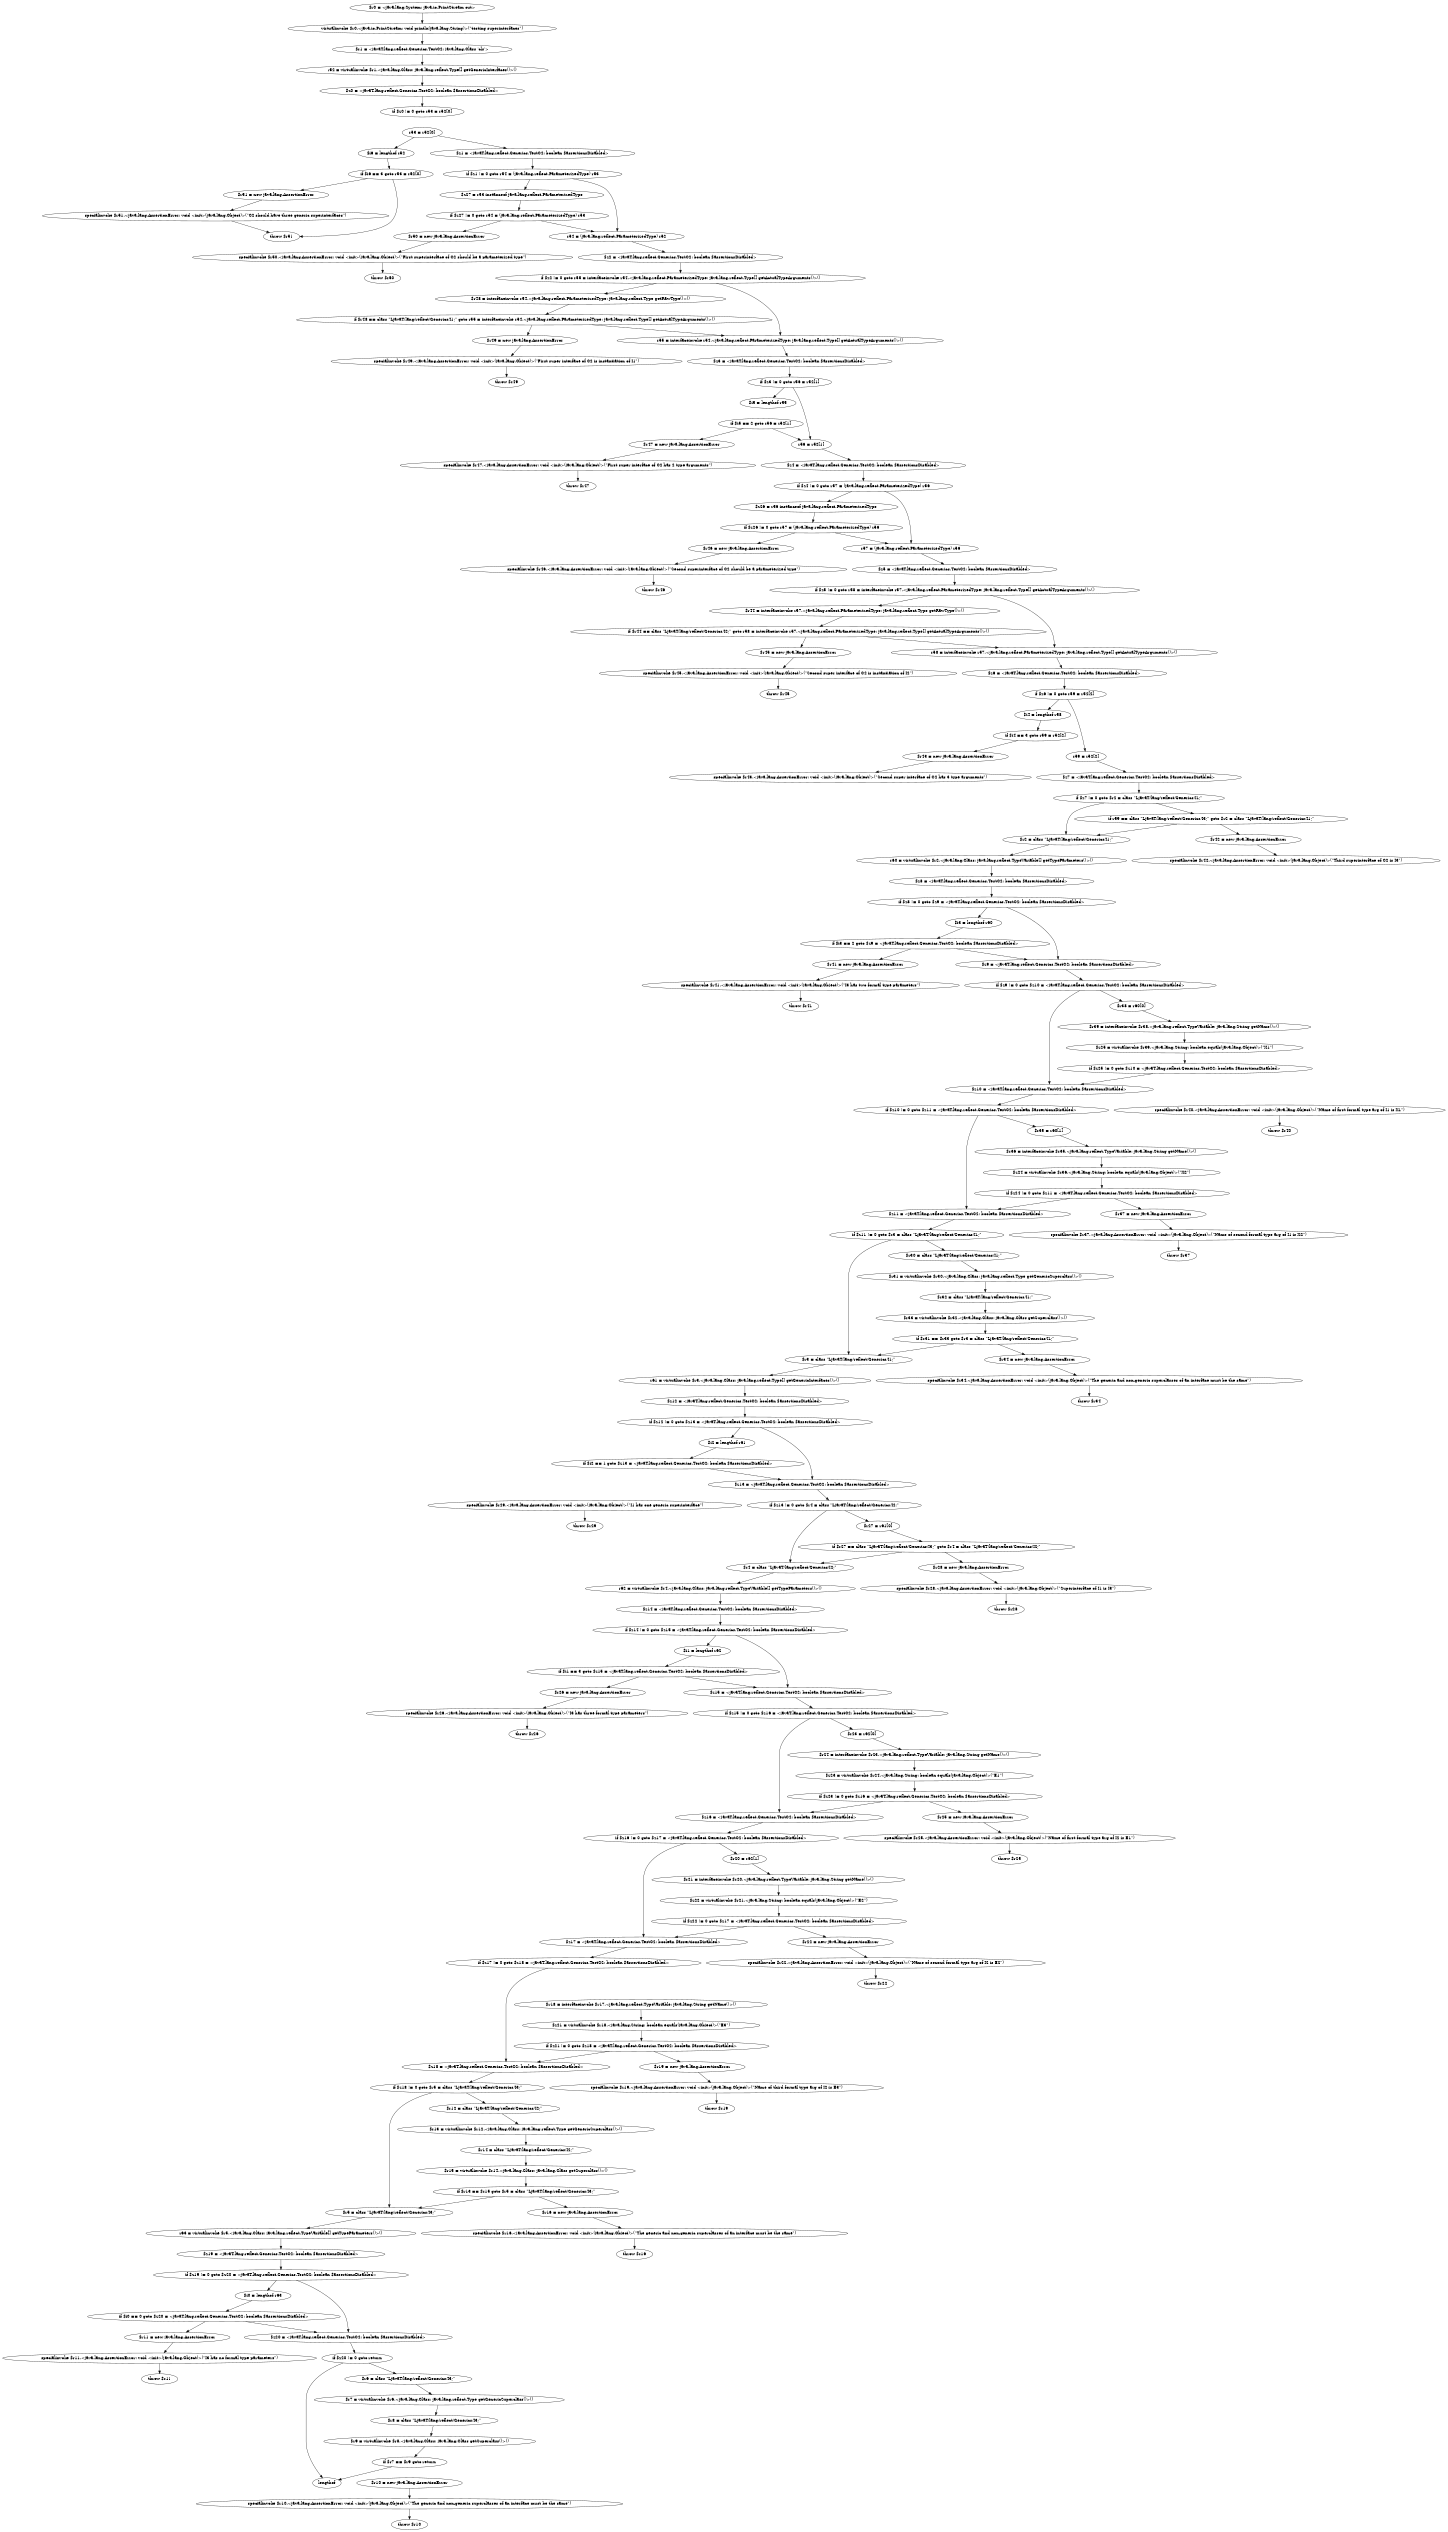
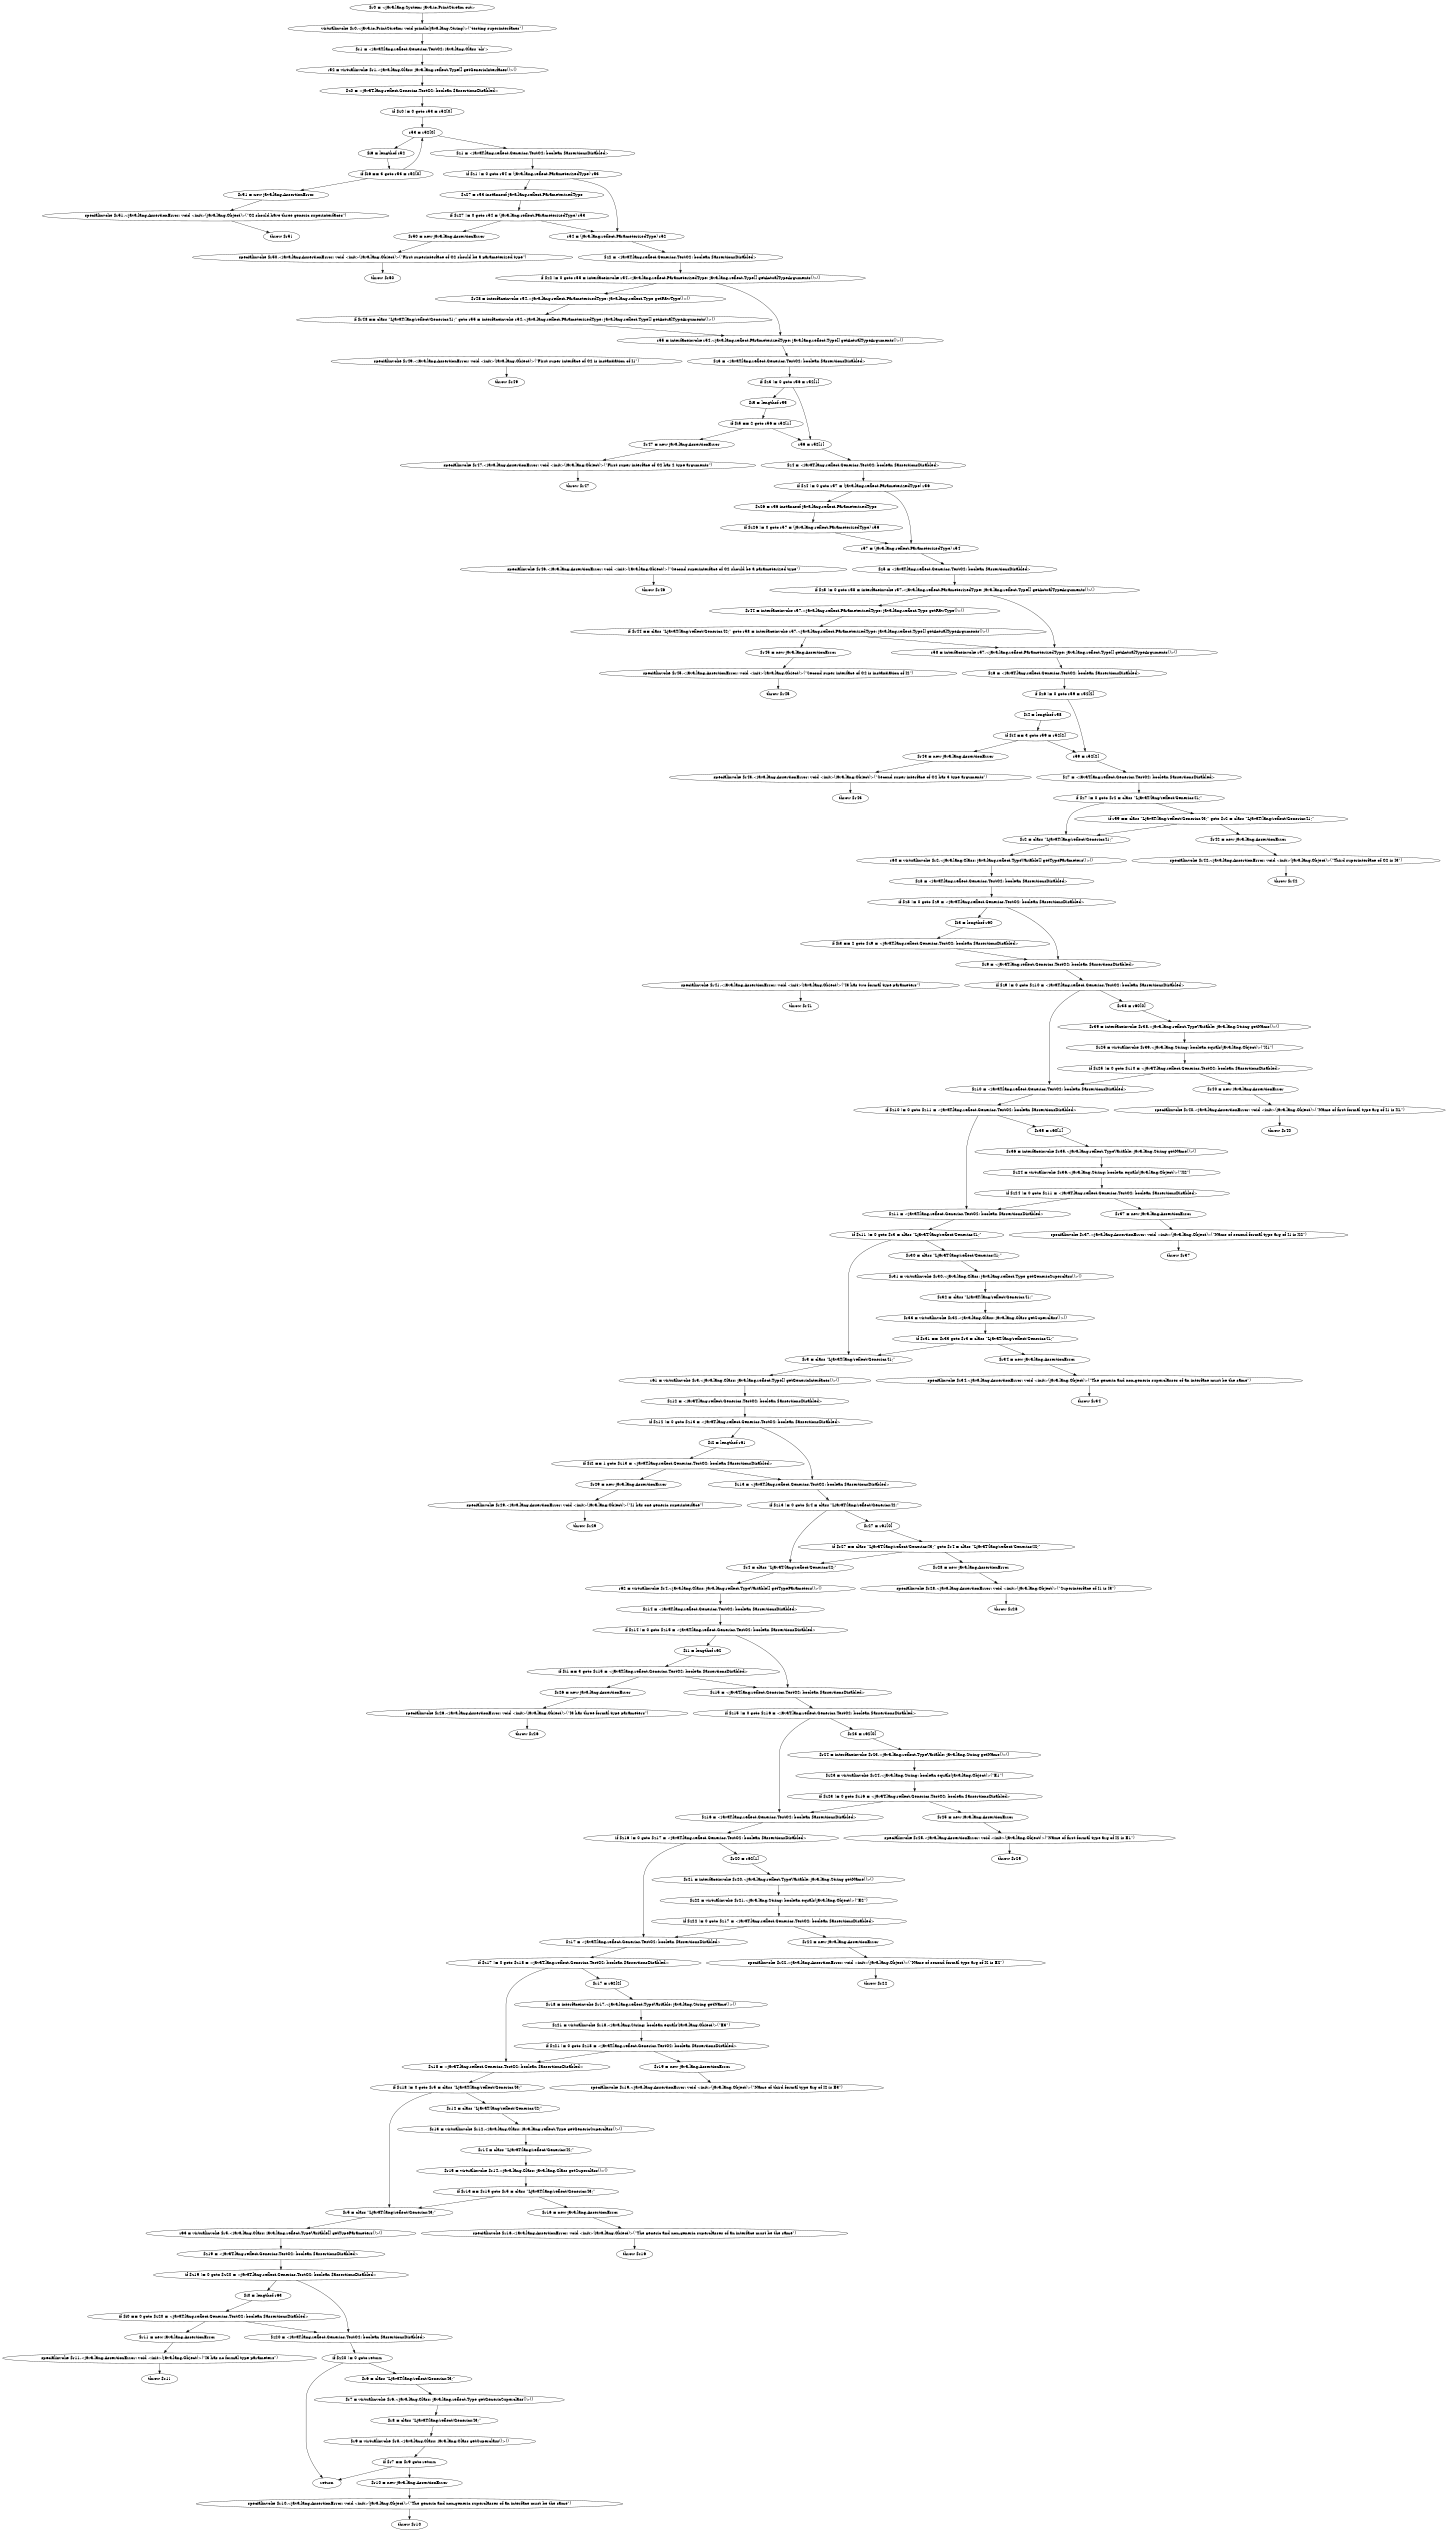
edge "if $z0 != 0 goto r53 = r52[0]" -> "r53 = r52[0]": added
edge "if $i6 == 3 goto r53 = r52[0]" -> "throw $r51": now "if $i6 == 3 goto r53 = r52[0]" -> "r53 = r52[0]"
node "$r49 = new java.lang.AssertionError": removed
edge "$i5 = lengthof r55" -> "if $i5 == 2 goto r56 = r52[1]": added
node "$r46 = new java.lang.AssertionError": removed
node "r57 = (java.lang.reflect.ParameterizedType) r56": label "r57 = (java.lang.reflect.ParameterizedType) r56" -> "r57 = (java.lang.reflect.ParameterizedType) r54"
edge "if $z6 != 0 goto r59 = r52[2]" -> "$i4 = lengthof r58": removed
edge "if $i4 == 3 goto r59 = r52[2]" -> "r59 = r52[2]": added
node "throw $r43": added
node "throw $r42": added
node "$r41 = new java.lang.AssertionError": removed
node "$r40 = new java.lang.AssertionError": added
node "$r29 = new java.lang.AssertionError": added
node "$r17 = r62[2]": added
node "throw $r19": removed
edge "if $r7 == $r9 goto return" -> "$r10 = new java.lang.AssertionError": added
node "lengthof": label "lengthof" -> "return"
